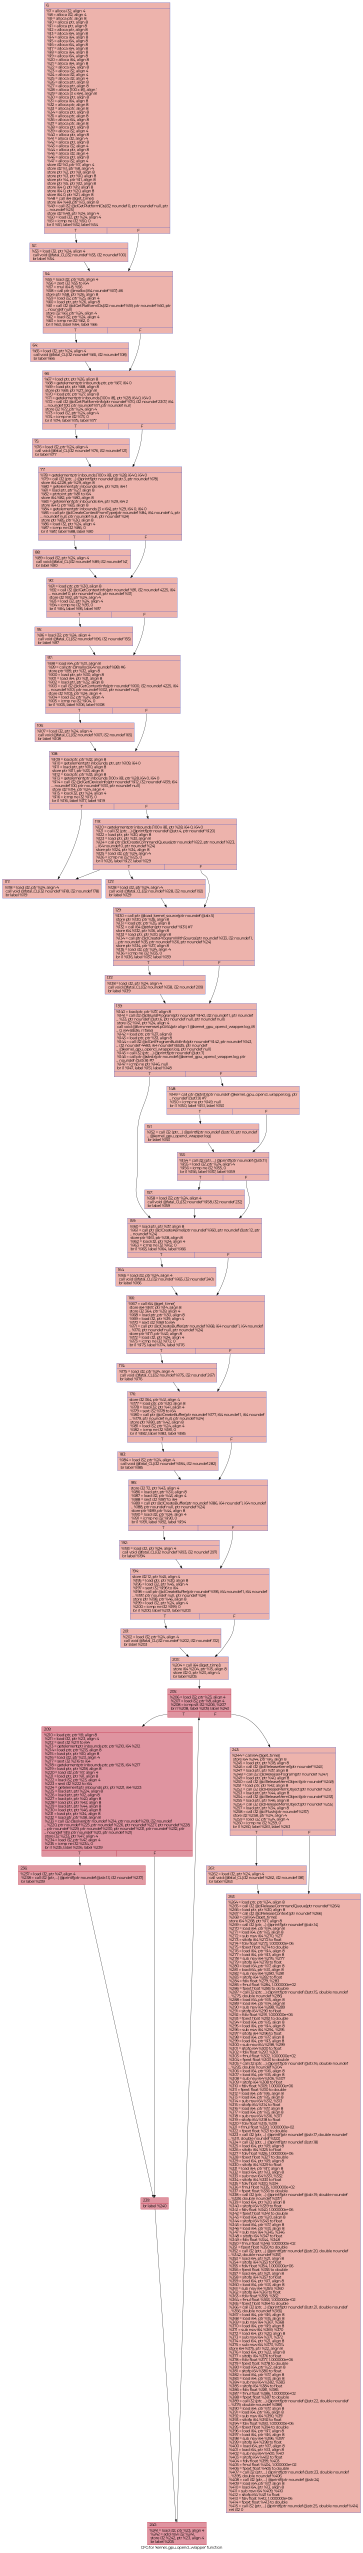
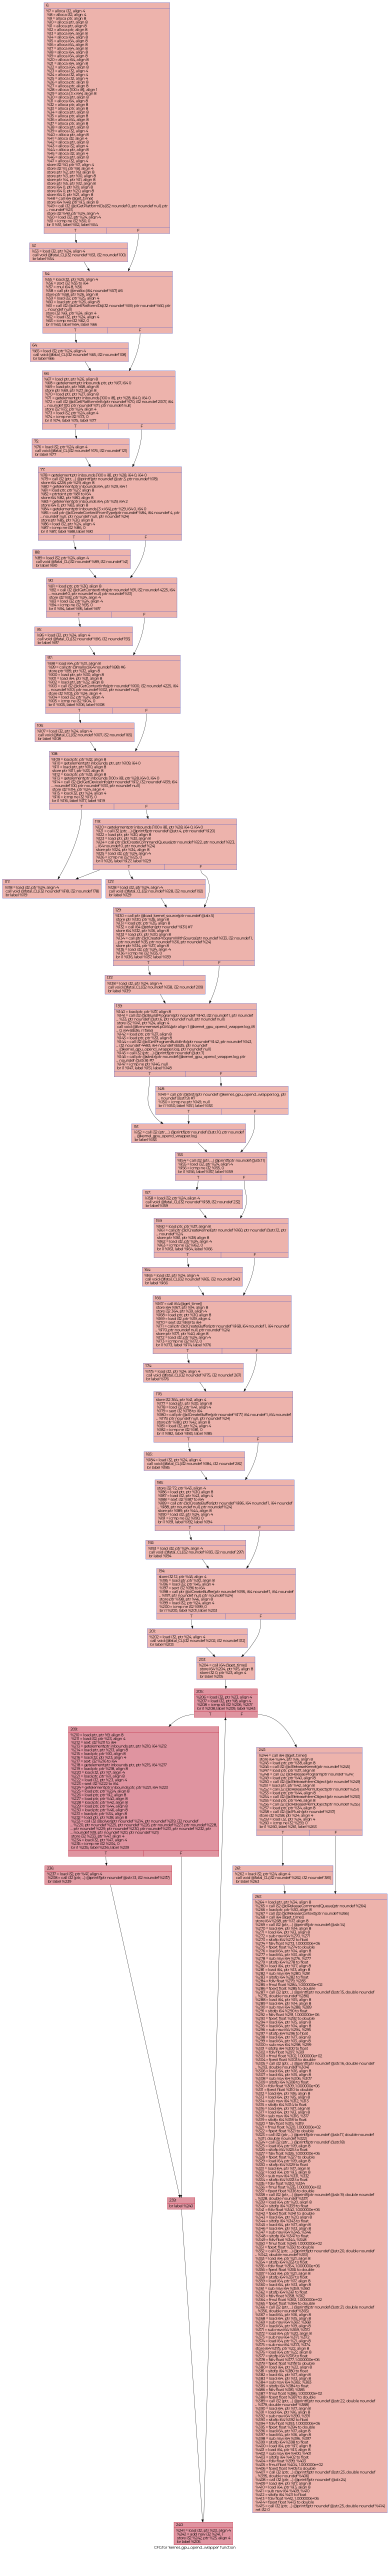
edge "139:" -> "159:": now "139:" -> "151:"
node "263:": text "%386 = fdiv float %381, %385" -> "%686 = fdiv float %381, %385"
